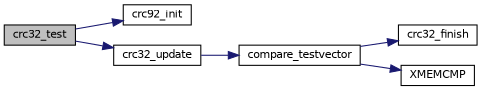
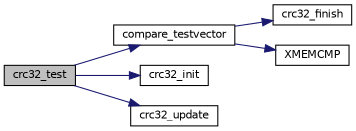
node "crc92_init": label "crc92_init" -> "crc32_init"
edge "crc32_update" -> "compare_testvector": now "crc32_test" -> "compare_testvector"
